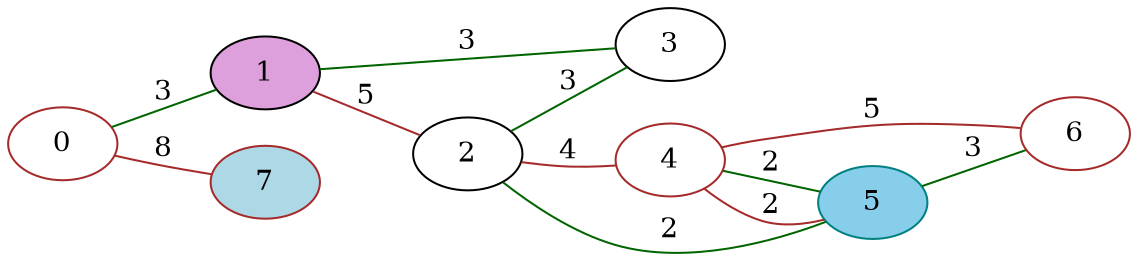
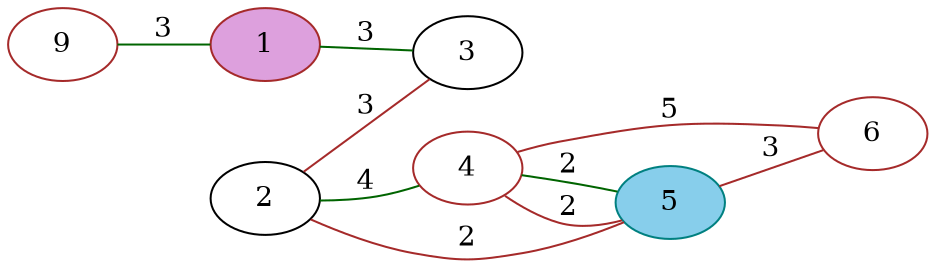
node "1": color black -> brown
edge "3" -- "2": color darkgreen -> brown
edge "1" -- "2": removed, label "5"
node "0": label "0" -> "9"
edge "2" -- "4": color brown -> darkgreen
edge "6" -- "5": color darkgreen -> brown
node "7": removed
edge "2" -- "5": color darkgreen -> brown
